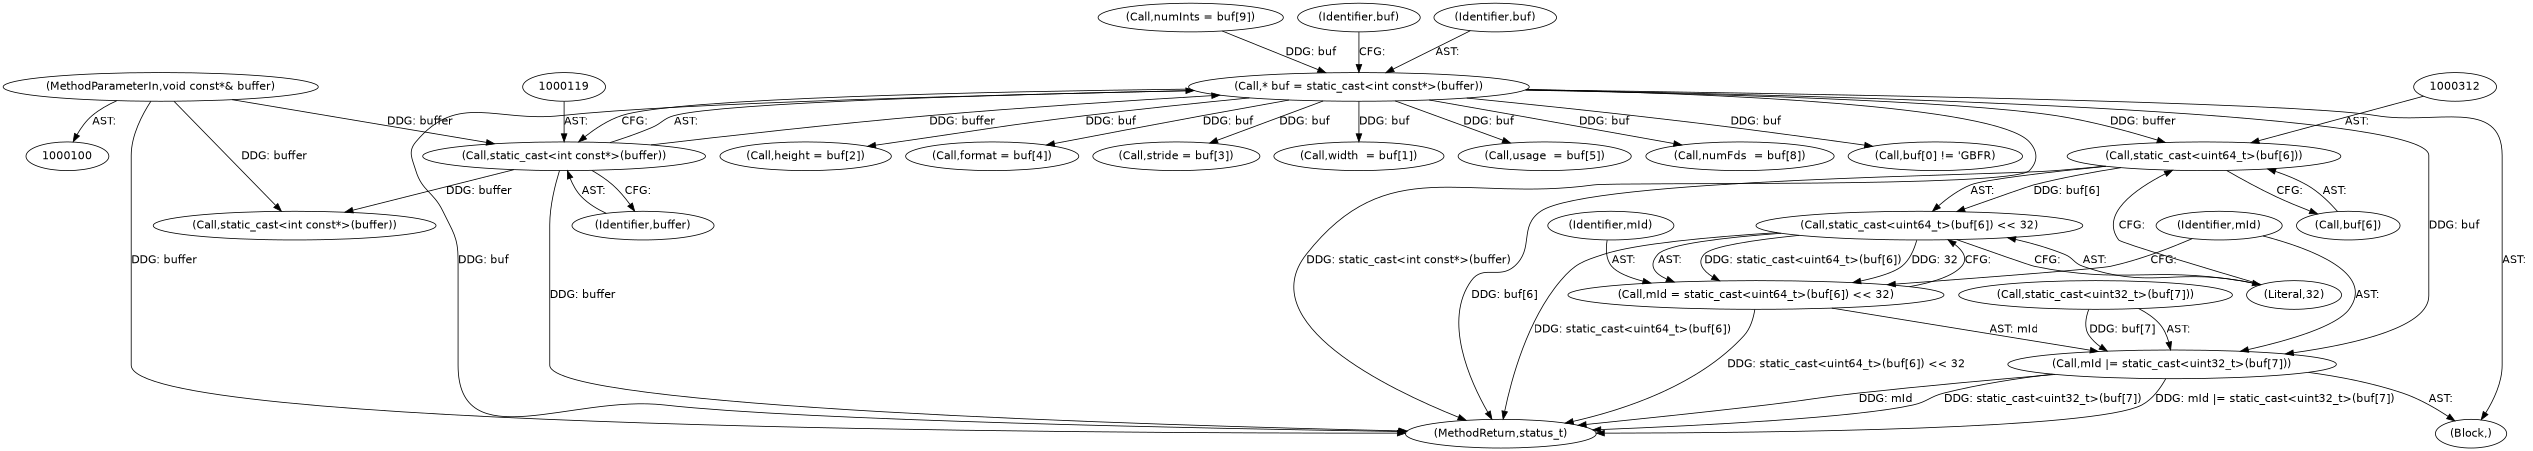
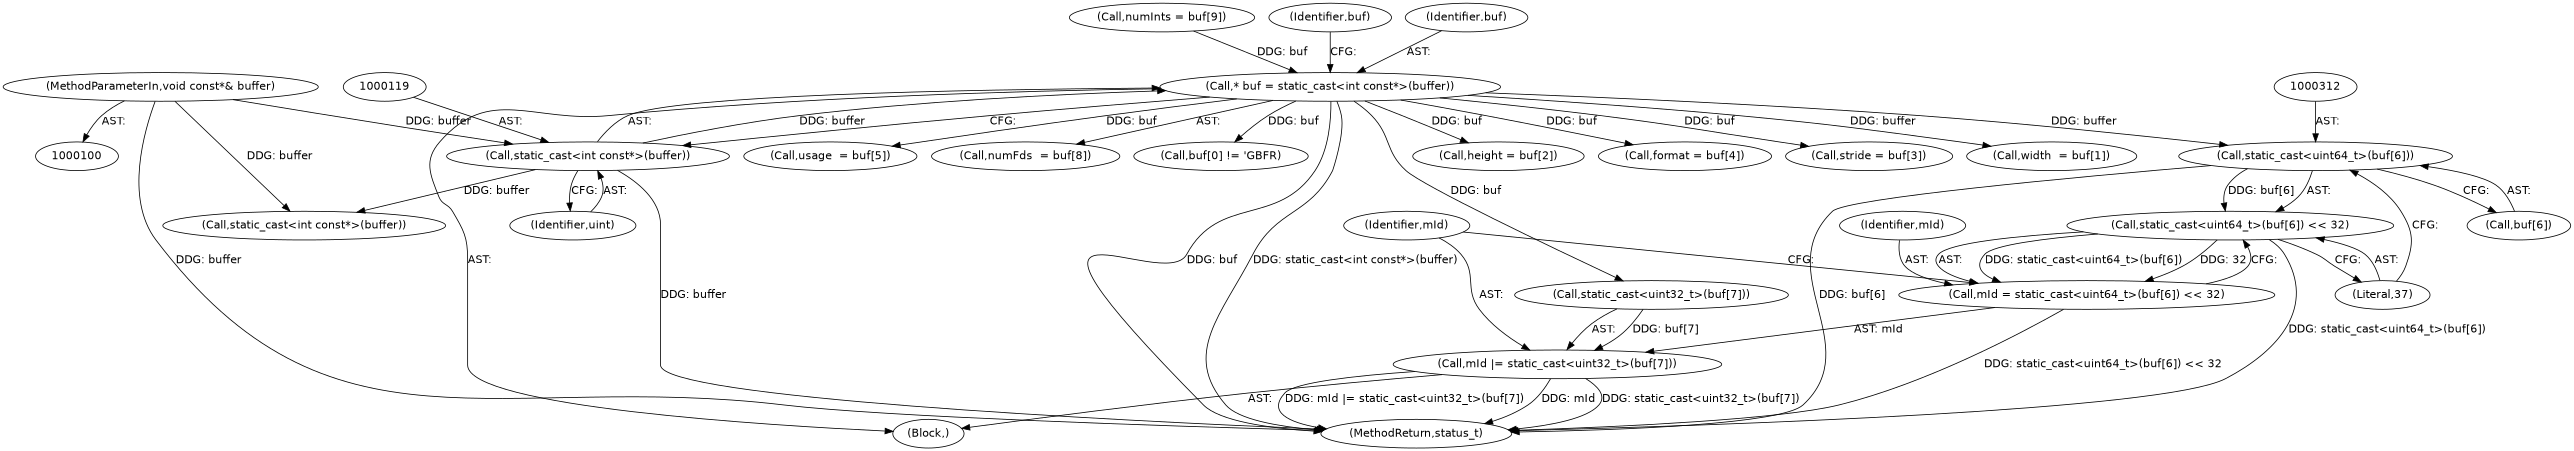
edge "(Call,* buf = static_cast<int const*>(buffer))" -> "(Call,mId |= static_cast<uint32_t>(buf[7]))": now "(Call,* buf = static_cast<int const*>(buffer))" -> "(Call,static_cast<uint32_t>(buf[7]))"
edge "(Call,* buf = static_cast<int const*>(buffer))" -> "(Call,width  = buf[1])": label "DDG: buf" -> "DDG: buffer"
edge "(Call,* buf = static_cast<int const*>(buffer))" -> "(Call,numFds  = buf[8])": label "DDG: buf" -> "AST: "
node "(Identifier,buffer)": label "(Identifier,buffer)" -> "(Identifier,uint)"
node "(Literal,32)": label "(Literal,32)" -> "(Literal,37)"
